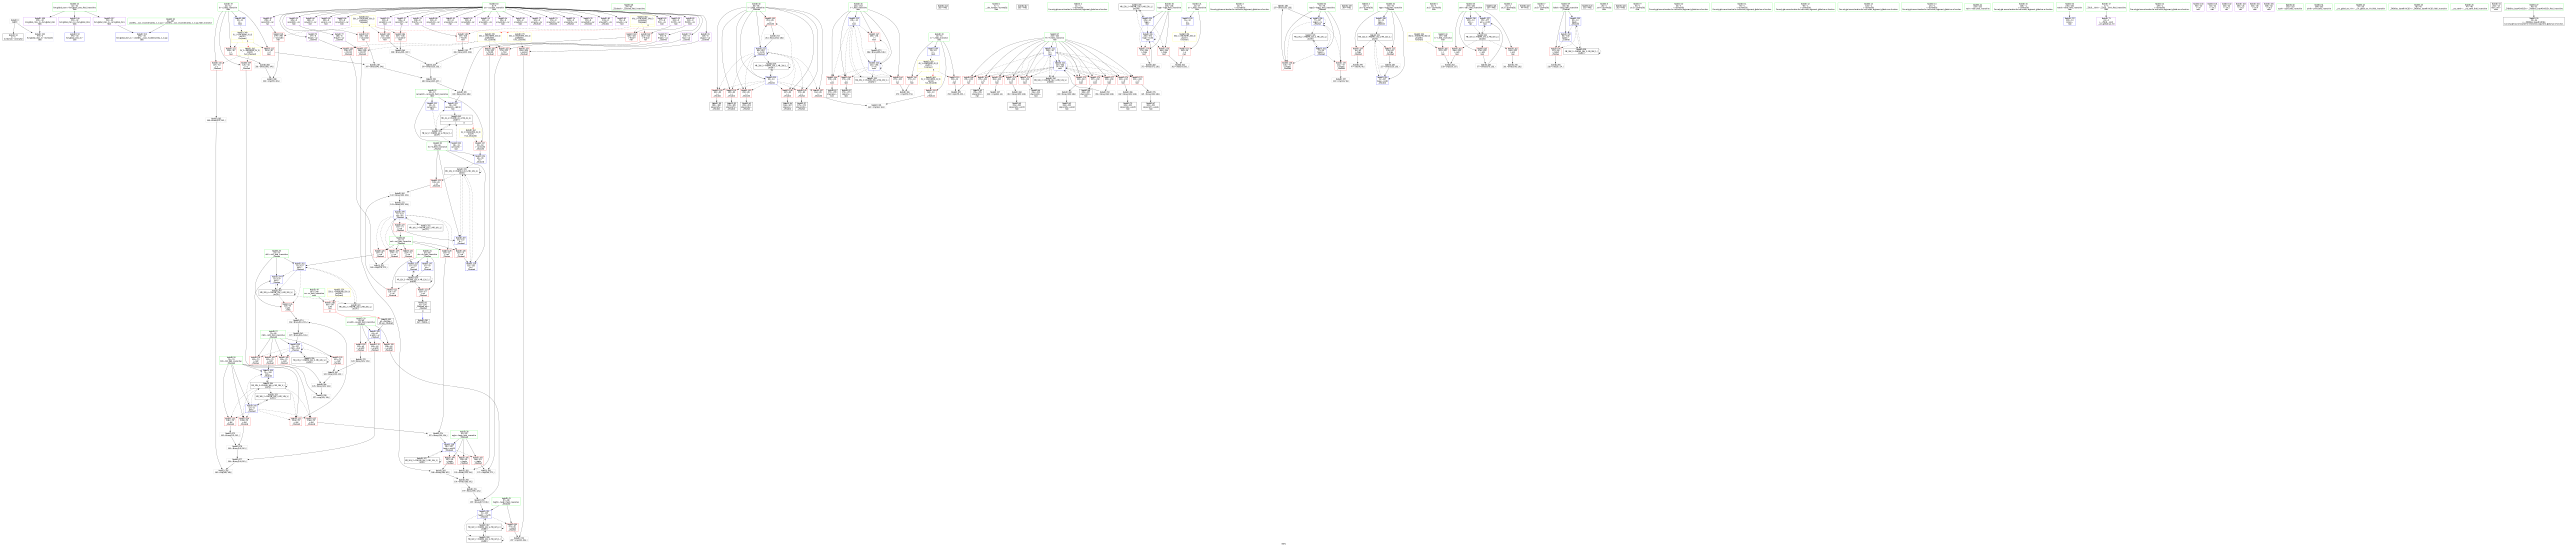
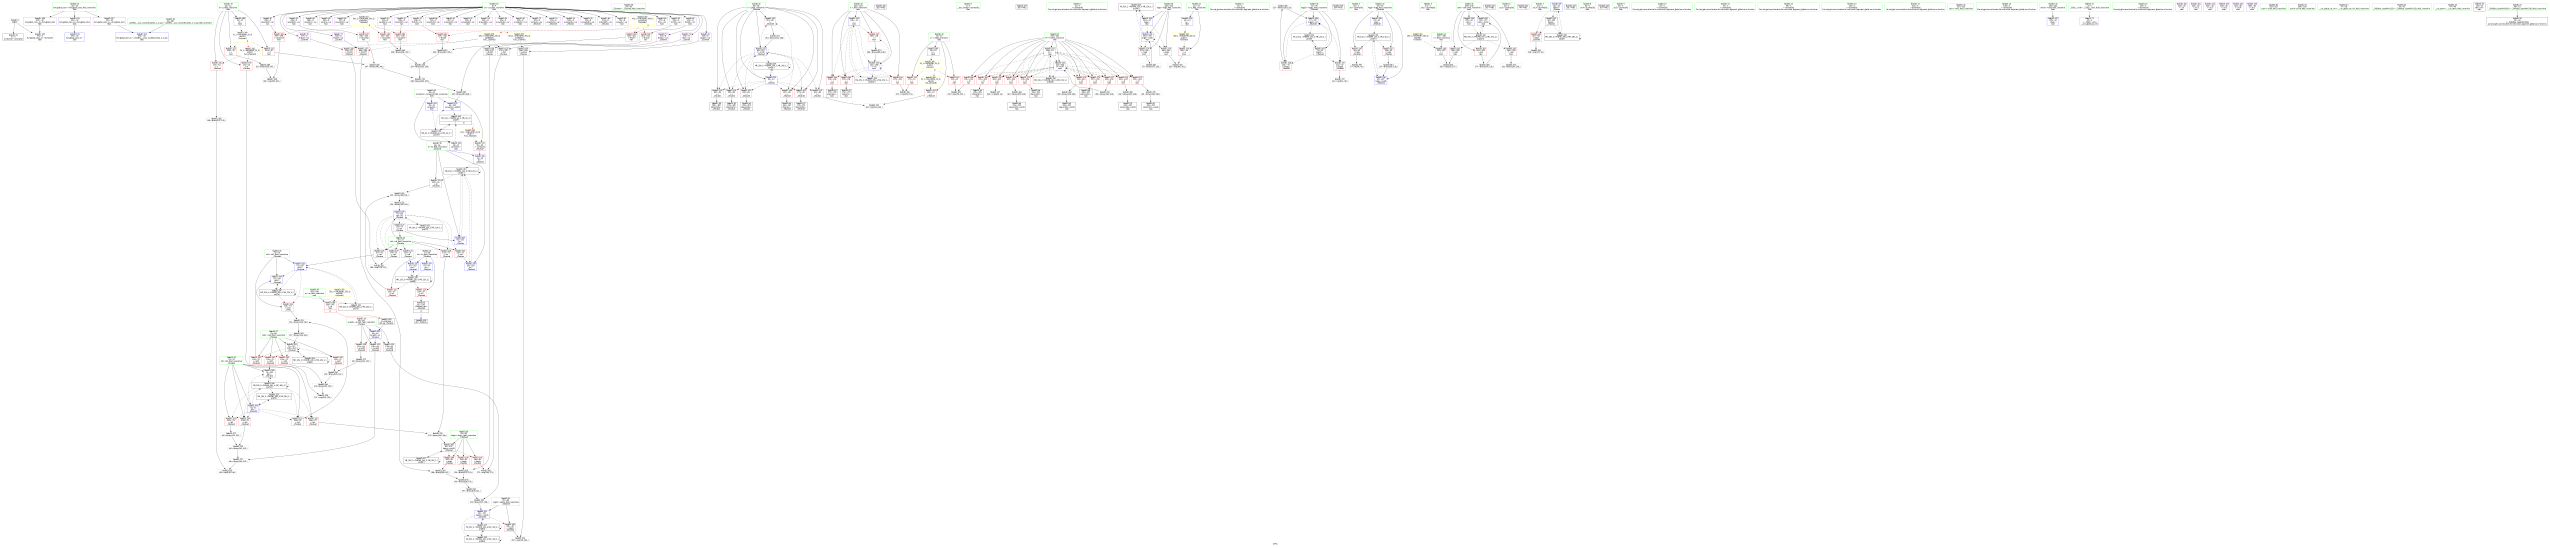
node "NodeID: 39": removed
